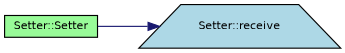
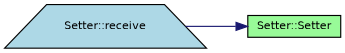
edge "Setter::Setter" -> "Setter::receive": reversed
